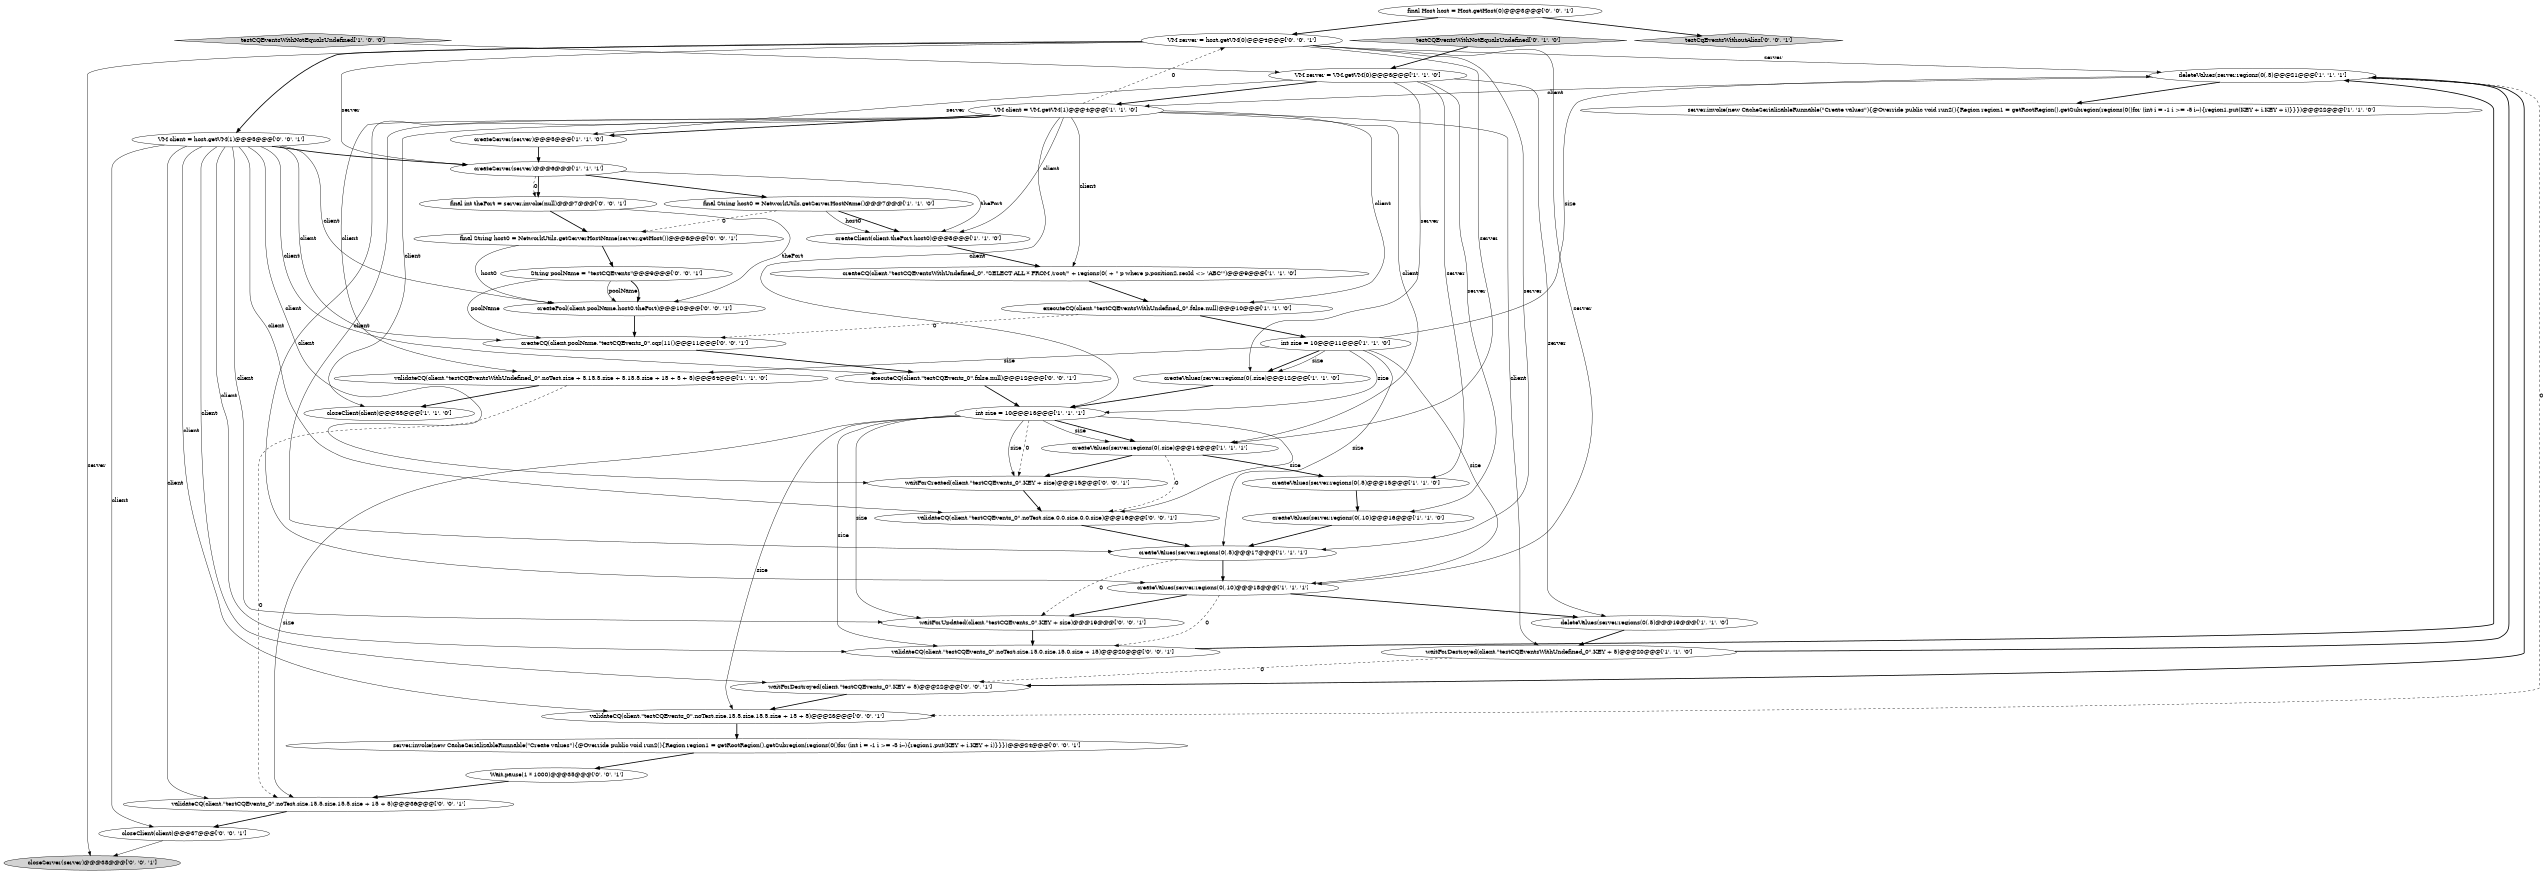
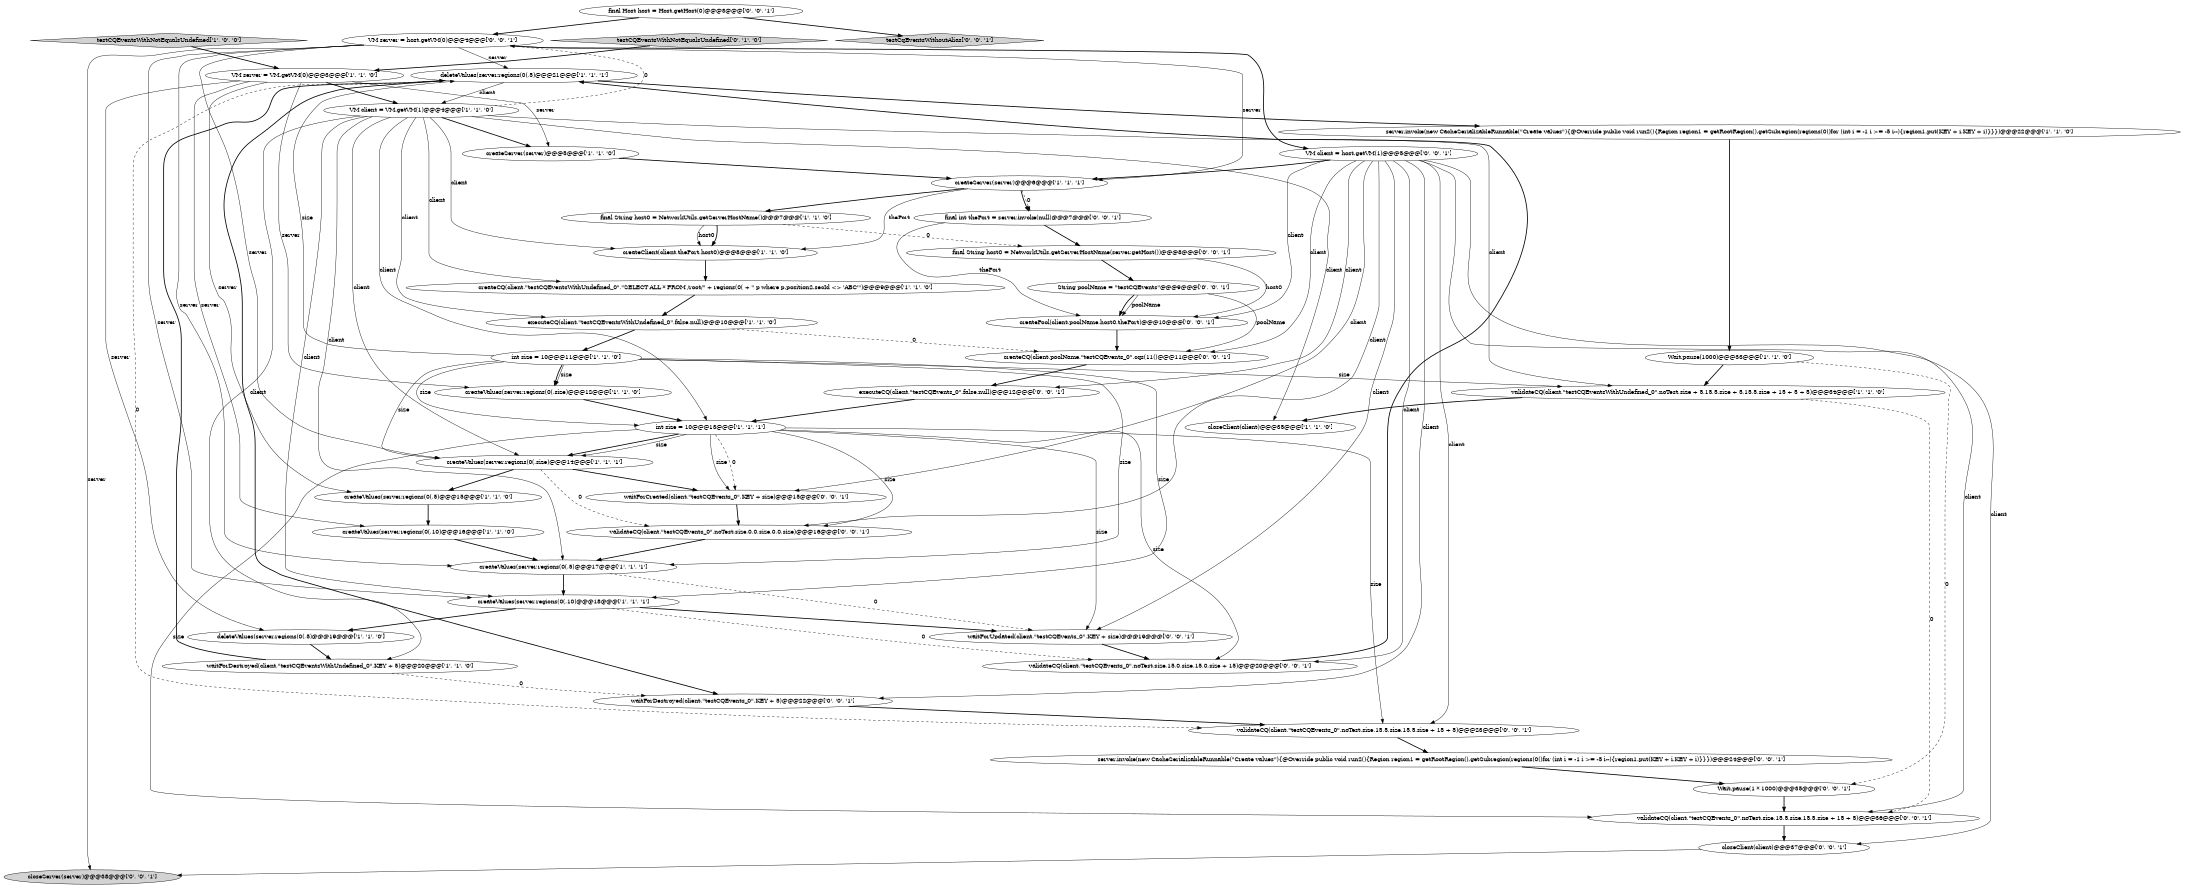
edge "testCQEventsWithNotEqualsUndefined['1', '0', '0']" -> "VM server = VM.getVM(0)@@@3@@@['1', '1', '0']": style solid -> bold
node "Wait.pause(1000)@@@33@@@['1', '1', '0']": added
edge "int size = 10@@@11@@@['1', '1', '0']" -> "createValues(server,regions(0(,size)@@@14@@@['1', '1', '1']": added, label "size"
